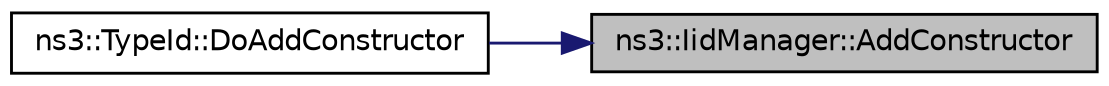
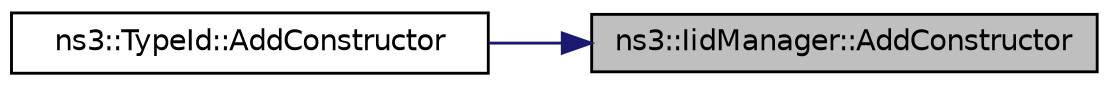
node "ns3::TypeId::DoAddConstructor": label "ns3::TypeId::DoAddConstructor" -> "ns3::TypeId::AddConstructor"
